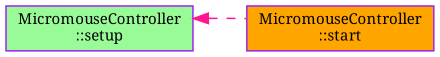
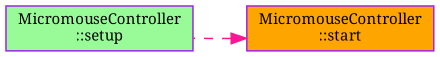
edge "MicromouseController ::start" -> "MicromouseController ::setup": reversed
